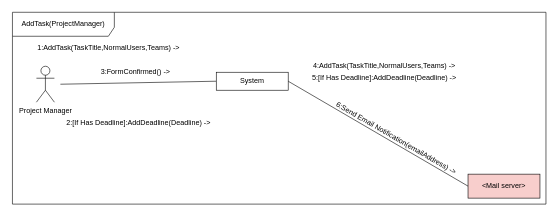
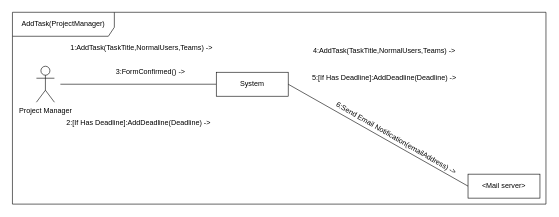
node "1:AddTask(TaskTitle,NormalUsers,Teams) ->": moved (108, 48) -> (141, 48)
node "4:AddTask(TaskTitle,NormalUsers,Teams) ->": moved (384, 66) -> (384, 51)
node "3:FormConfirmed() ->": moved (135, 72) -> (150, 72)
node "System": size 72x18 -> 72x24
node "<Mail server>": fillcolor #f8cecc -> #ffffff
